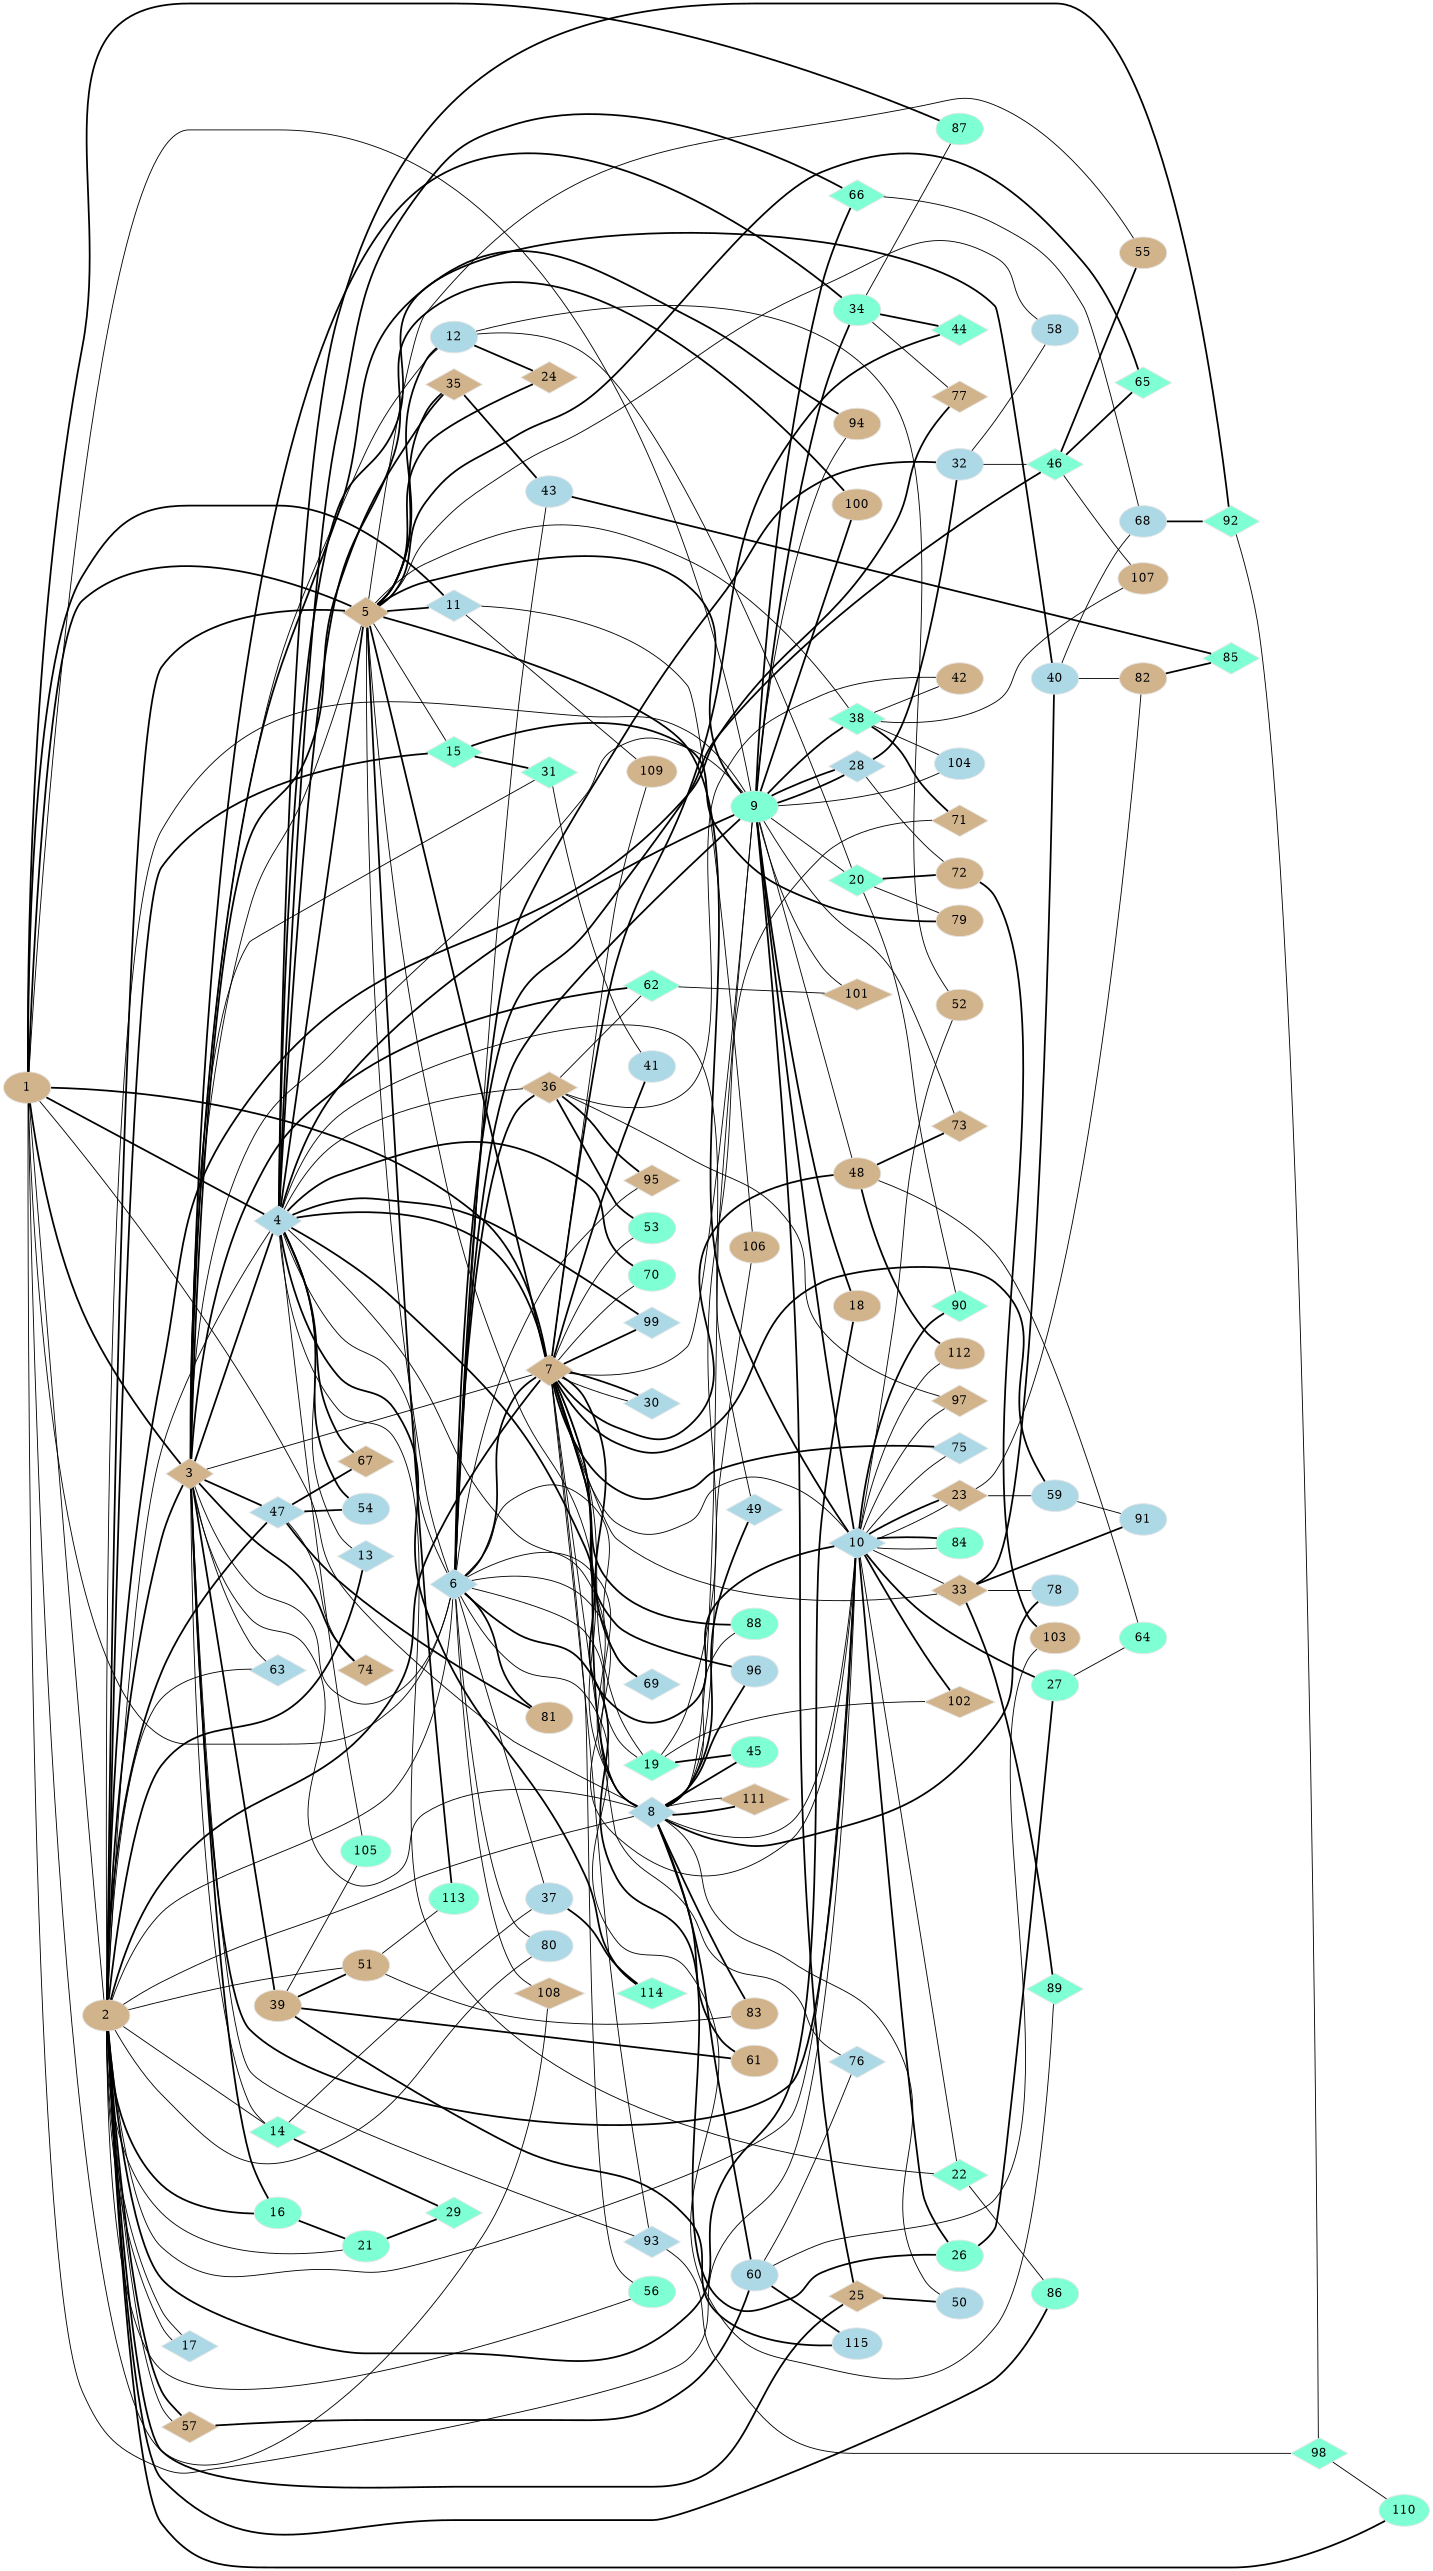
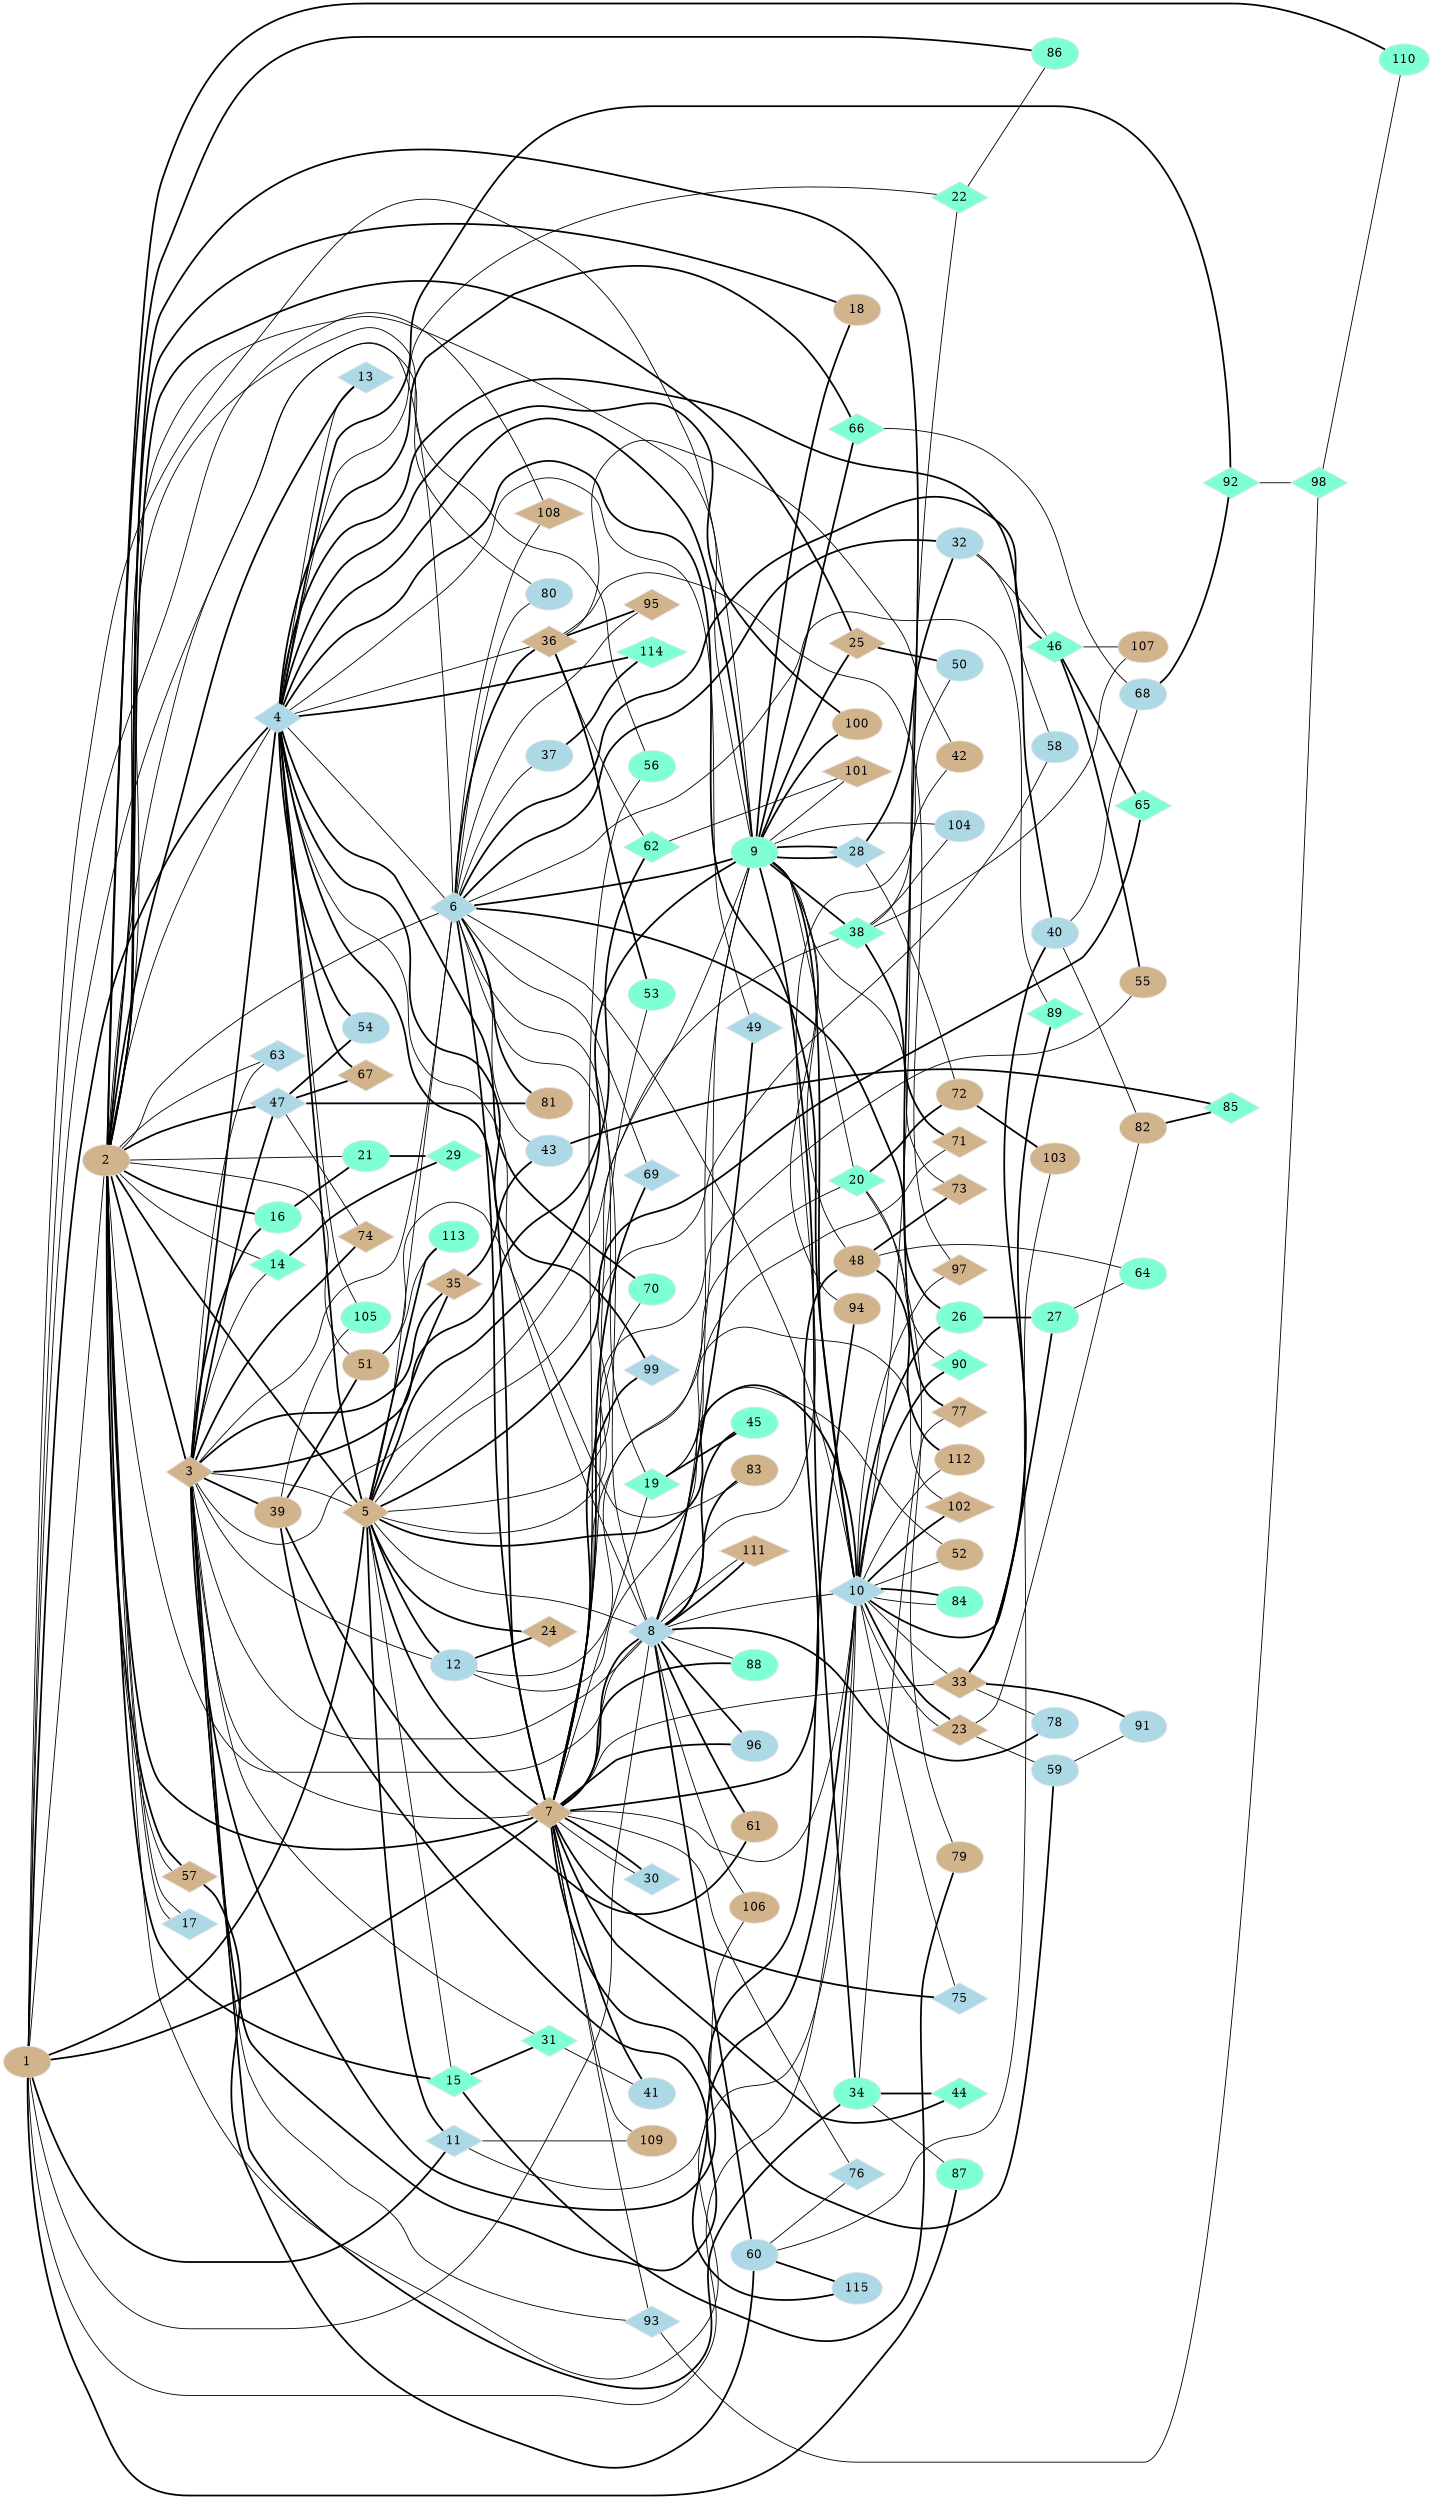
edge "1" -- "3": removed
edge "37" -- "14": removed
